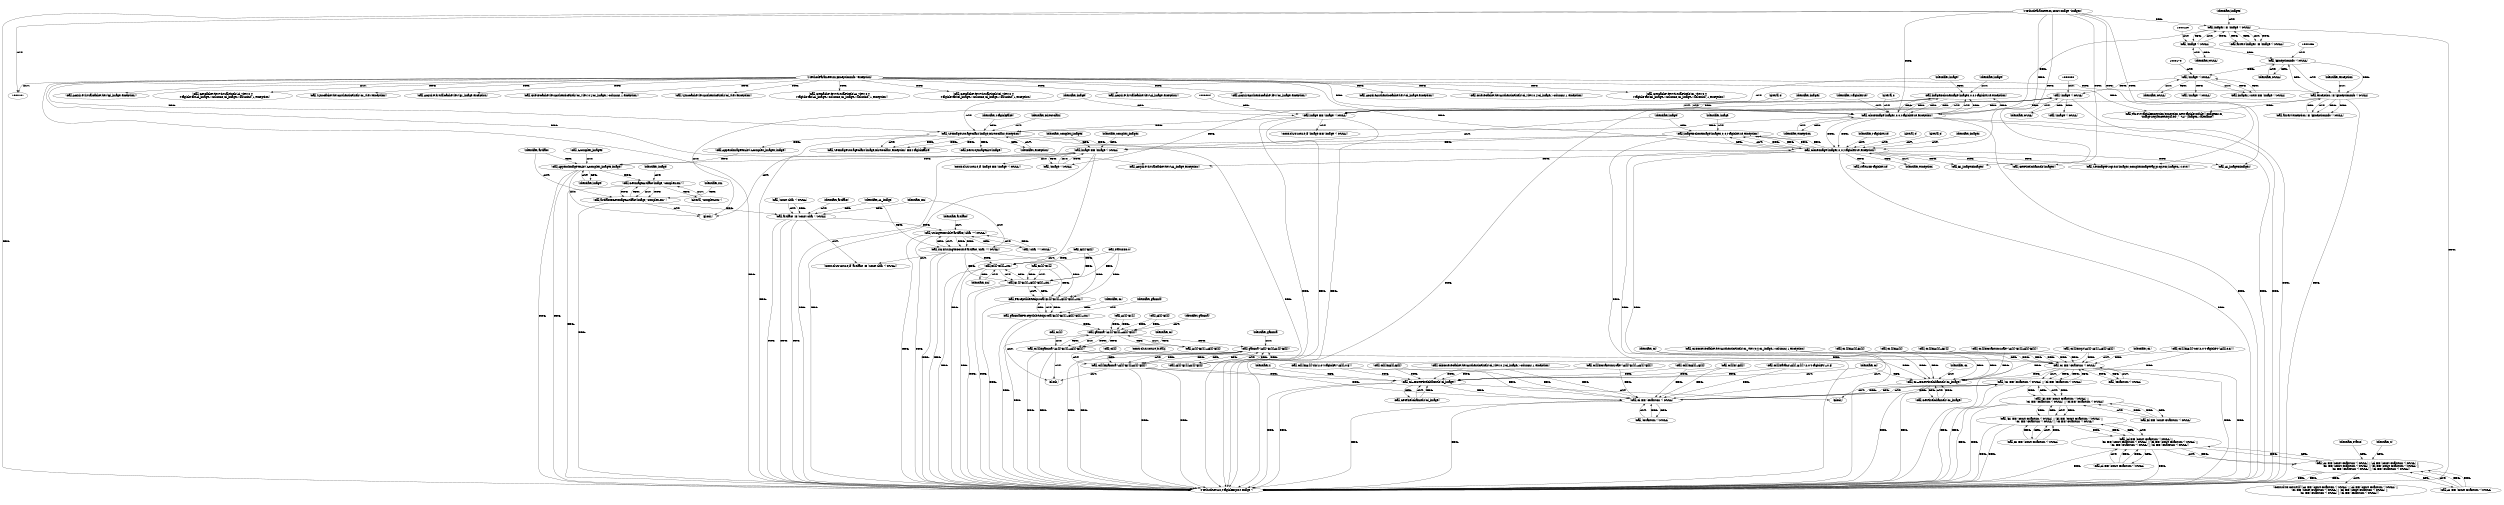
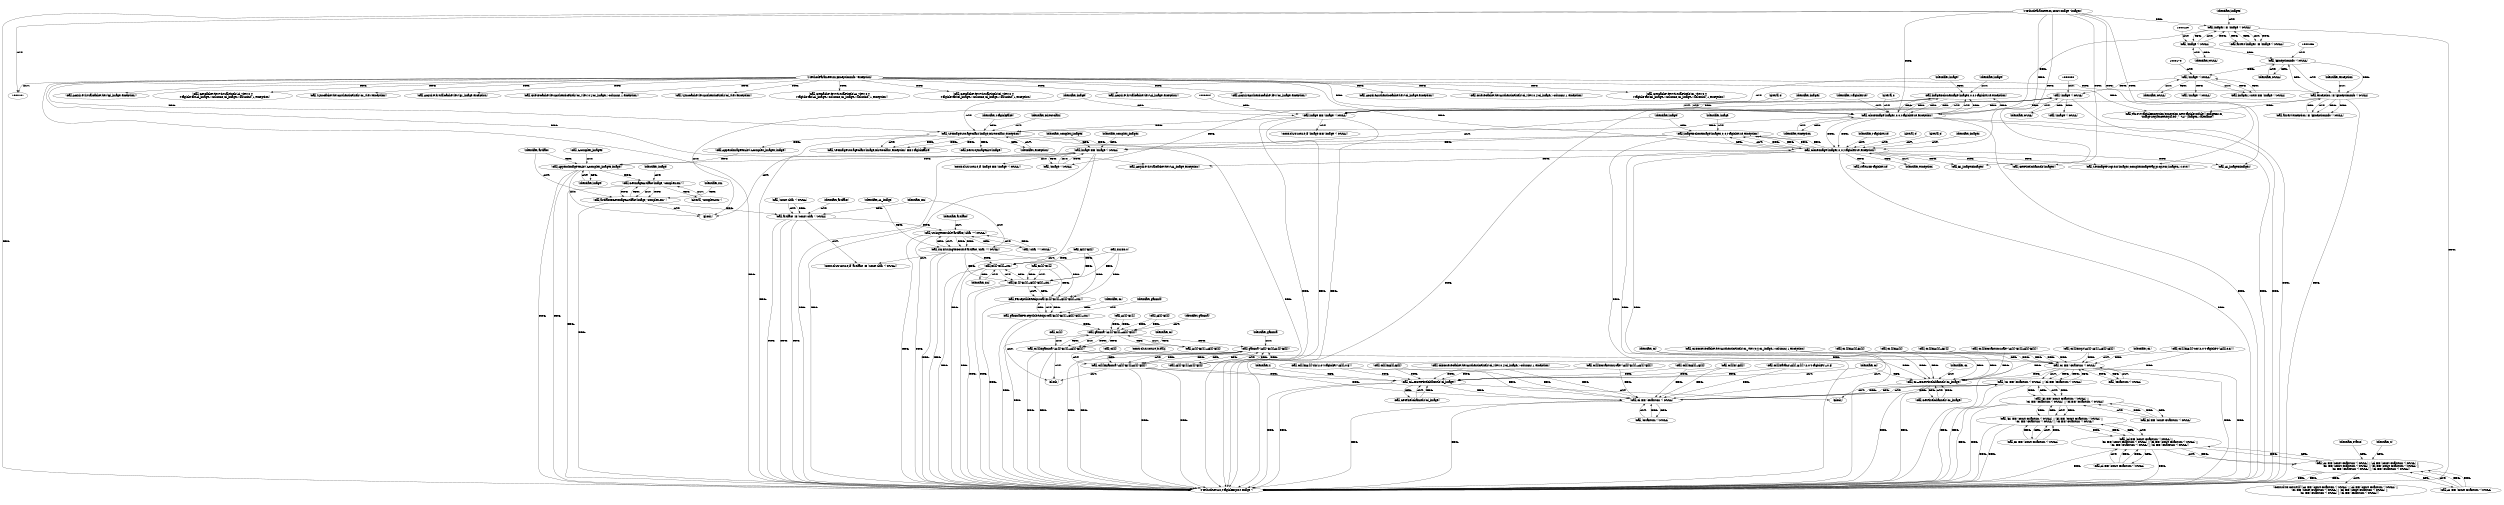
edge "(MethodParameterIn,ExceptionInfo *exception)" -> "(Call,AcquireVirtualCacheView(Bi_image,exception))": label "AST: " -> "DDG: "
edge "(Identifier,Ar_image)" -> "(Call,artifact != (const char *) NULL)": removed, label "CFG:"
node "(Call,status=0.0)": label "(Call,status=0.0)" -> "(Call,snr=0.0)"
edge "(Call,Cr[i]=QuantumScale*(Ar[i]*Br[i]-Ai[i]*Bi[i]))" -> "(Call,Cr == (Quantum *) NULL)": removed, label "DDG:"
